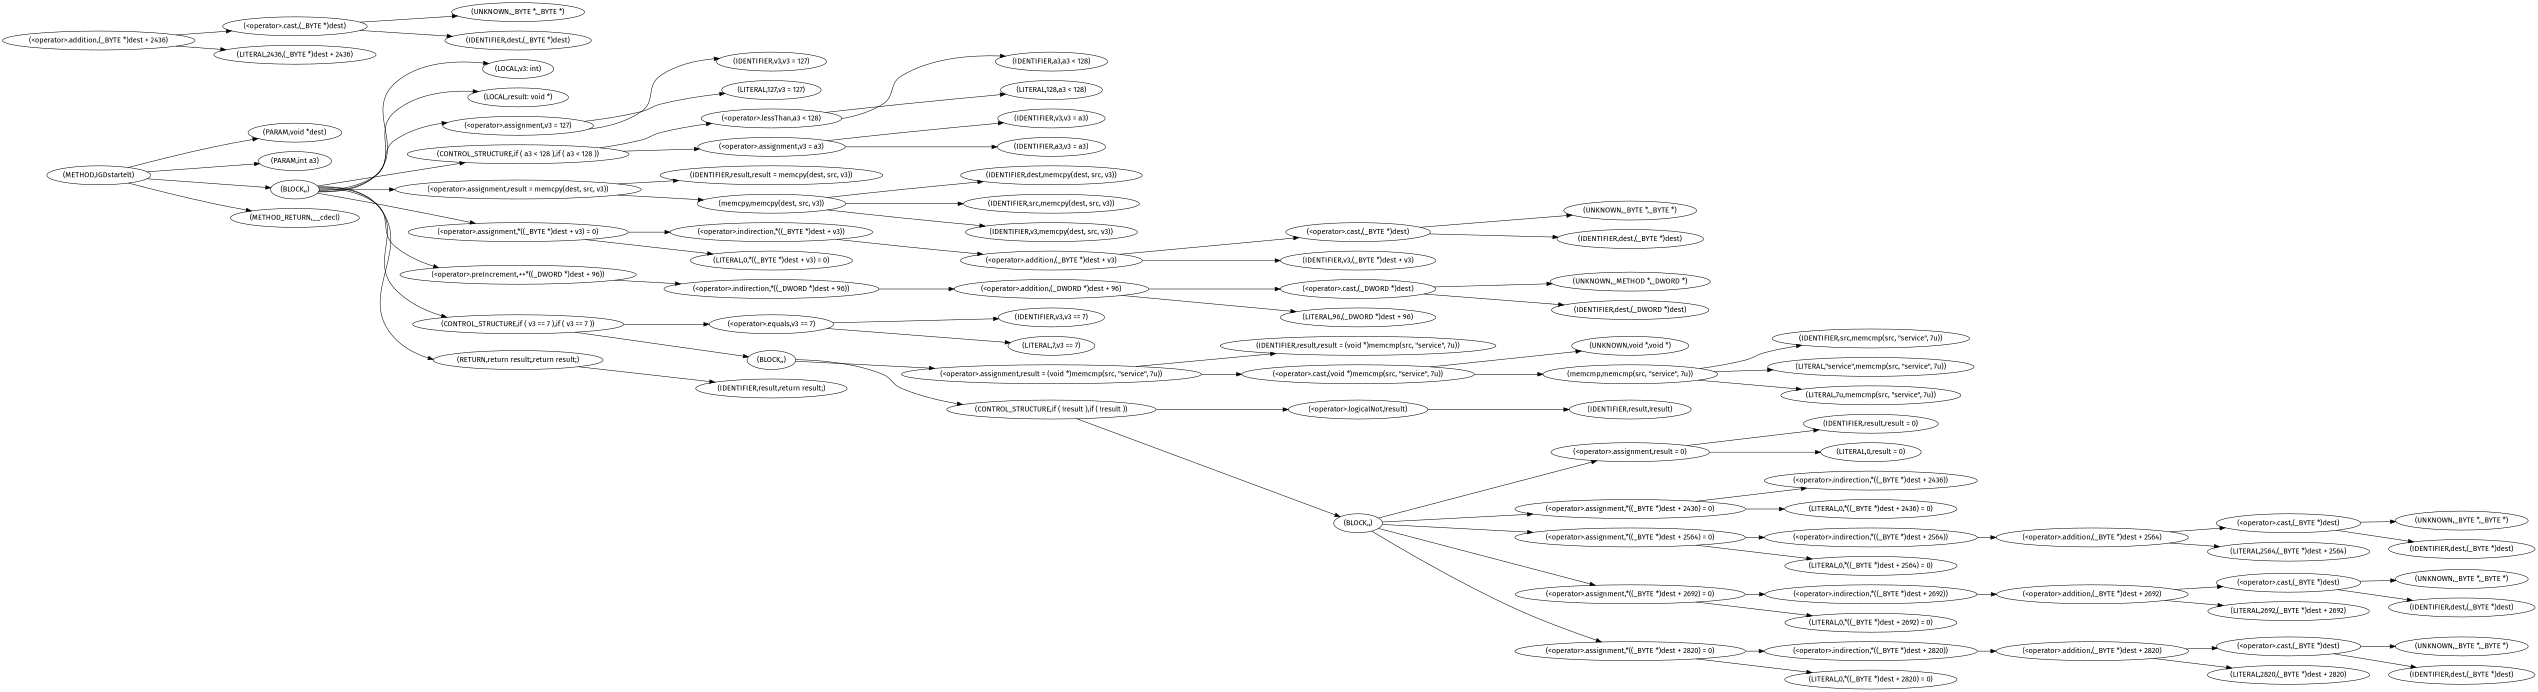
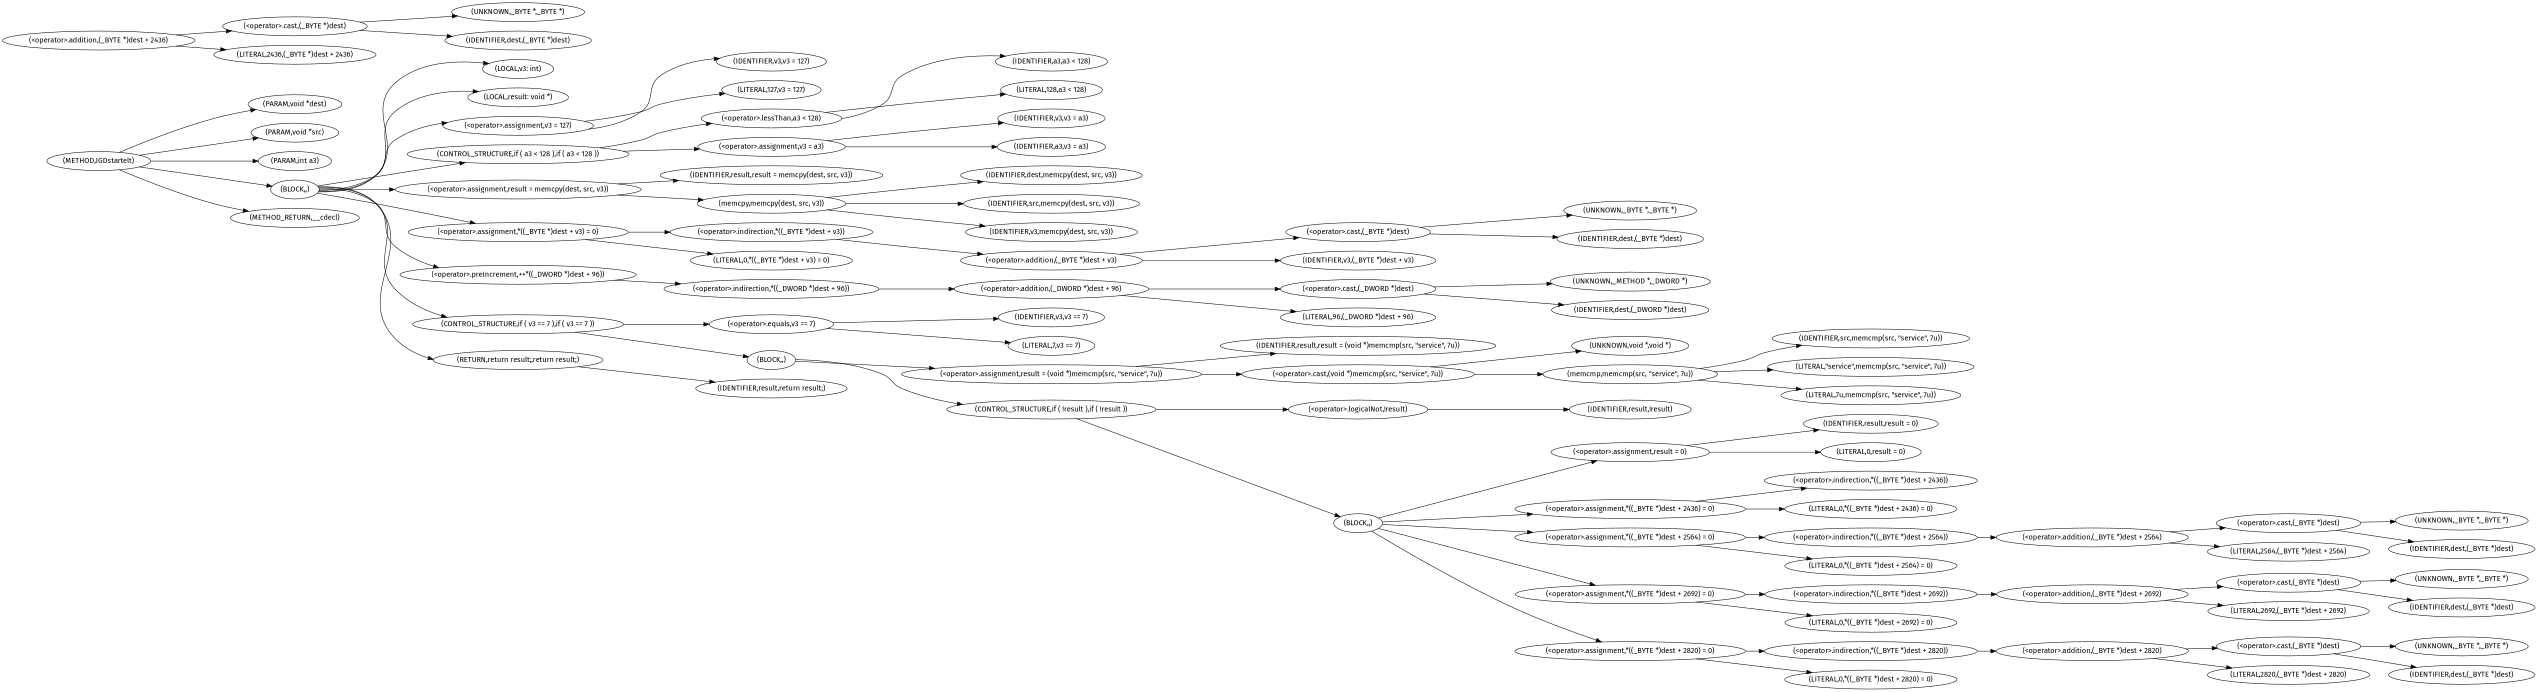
node "(PARAM,void *src)": added
